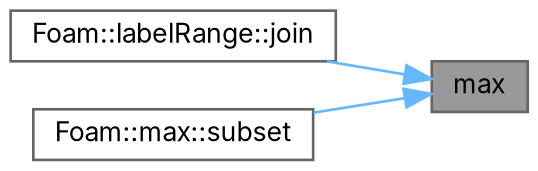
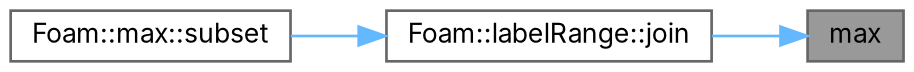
edge "Foam::max::subset" -> "max": now "Foam::max::subset" -> "Foam::labelRange::join"
